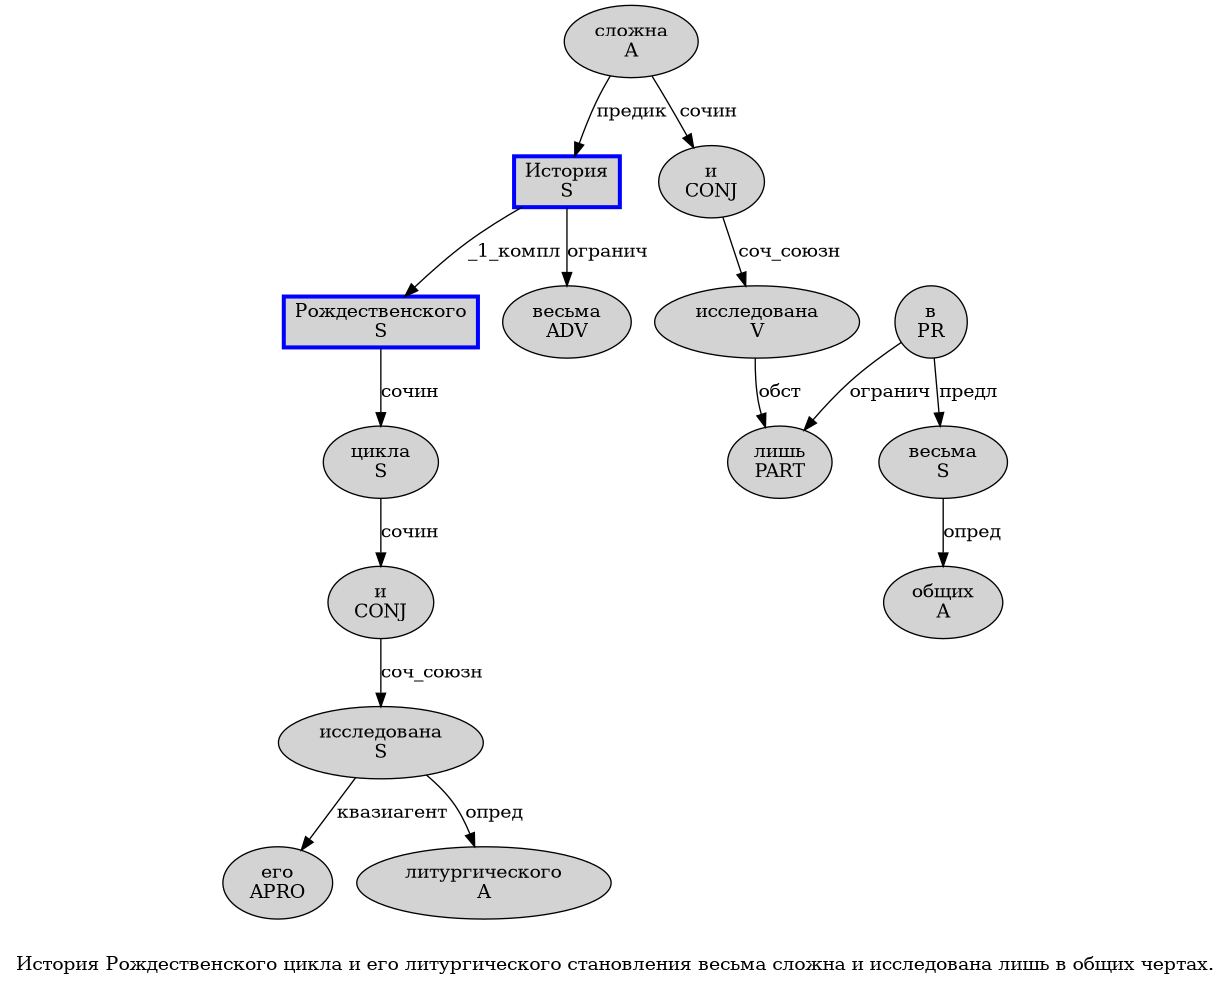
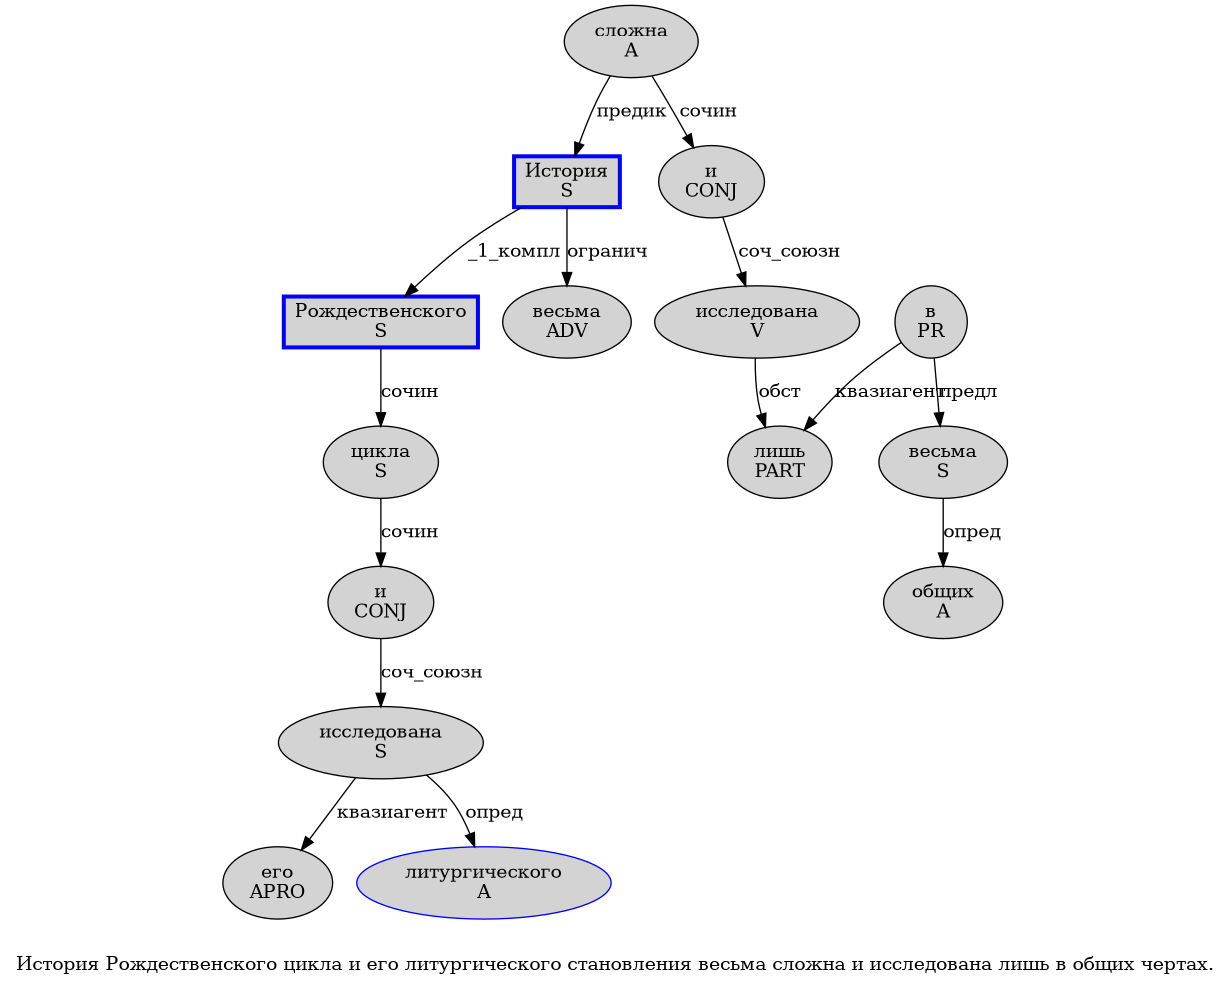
edge "в PR" -> "лишь PART": label "огранич" -> "квазиагент"
node "литургического A": color black -> blue
